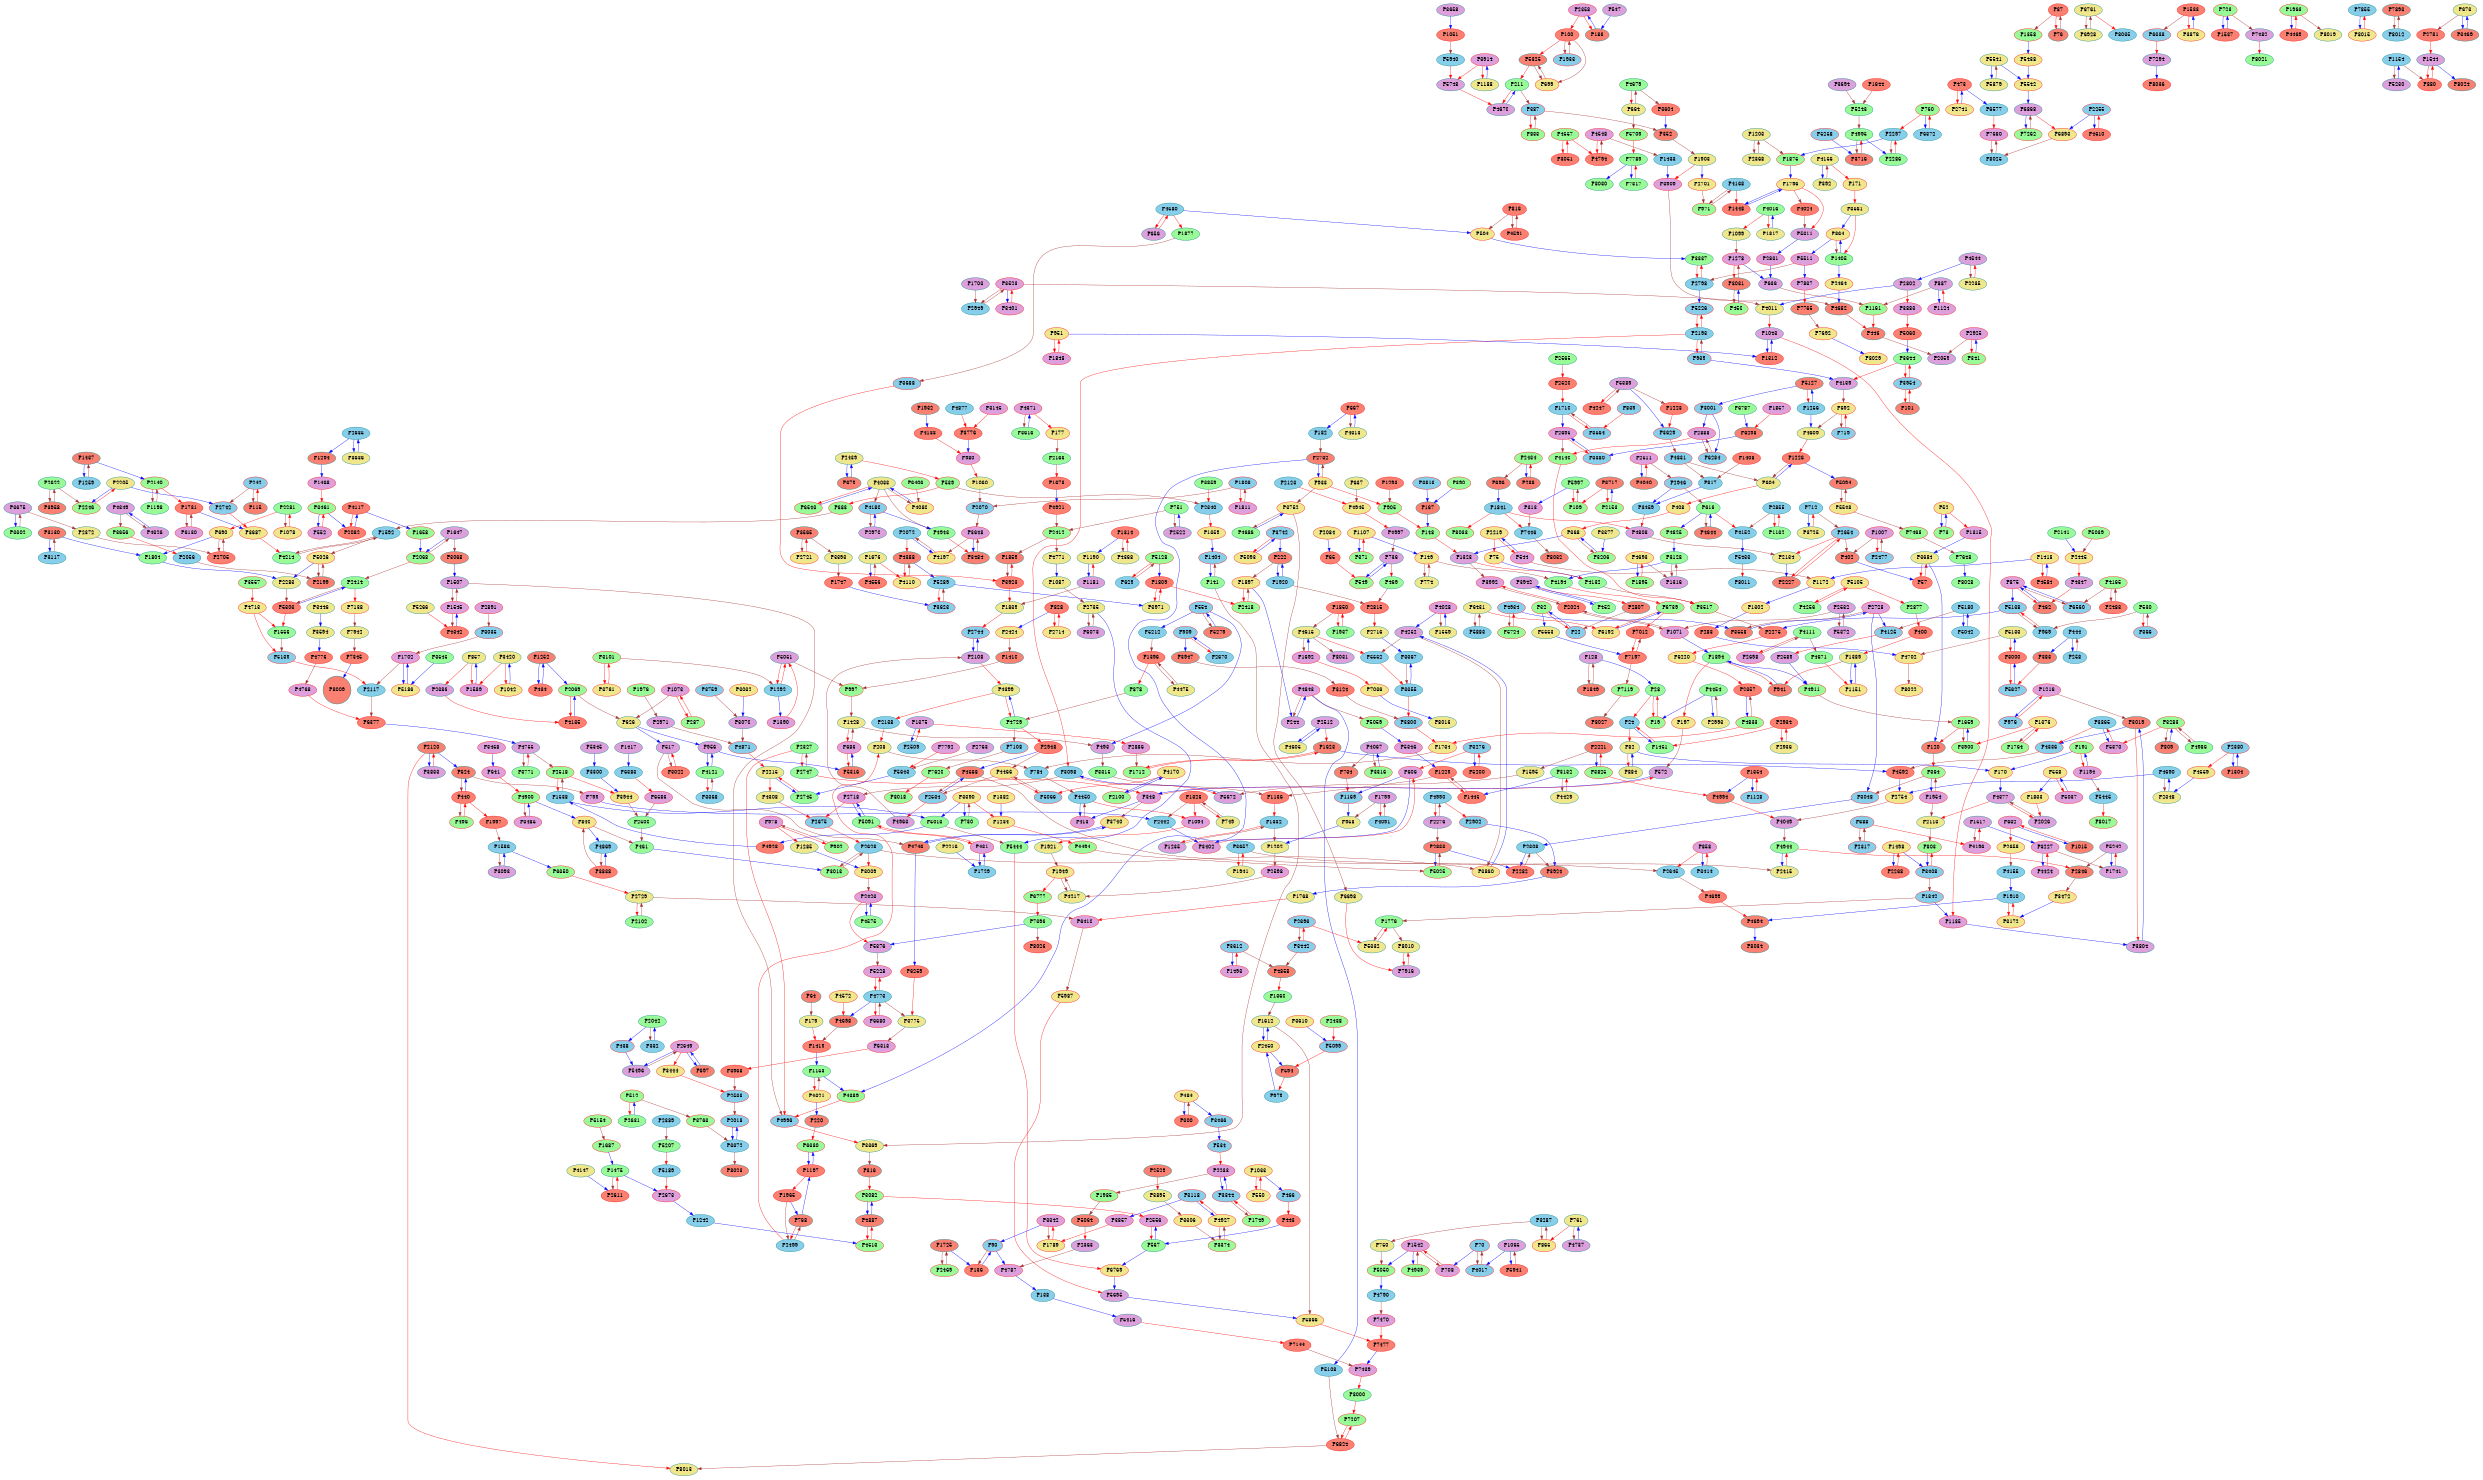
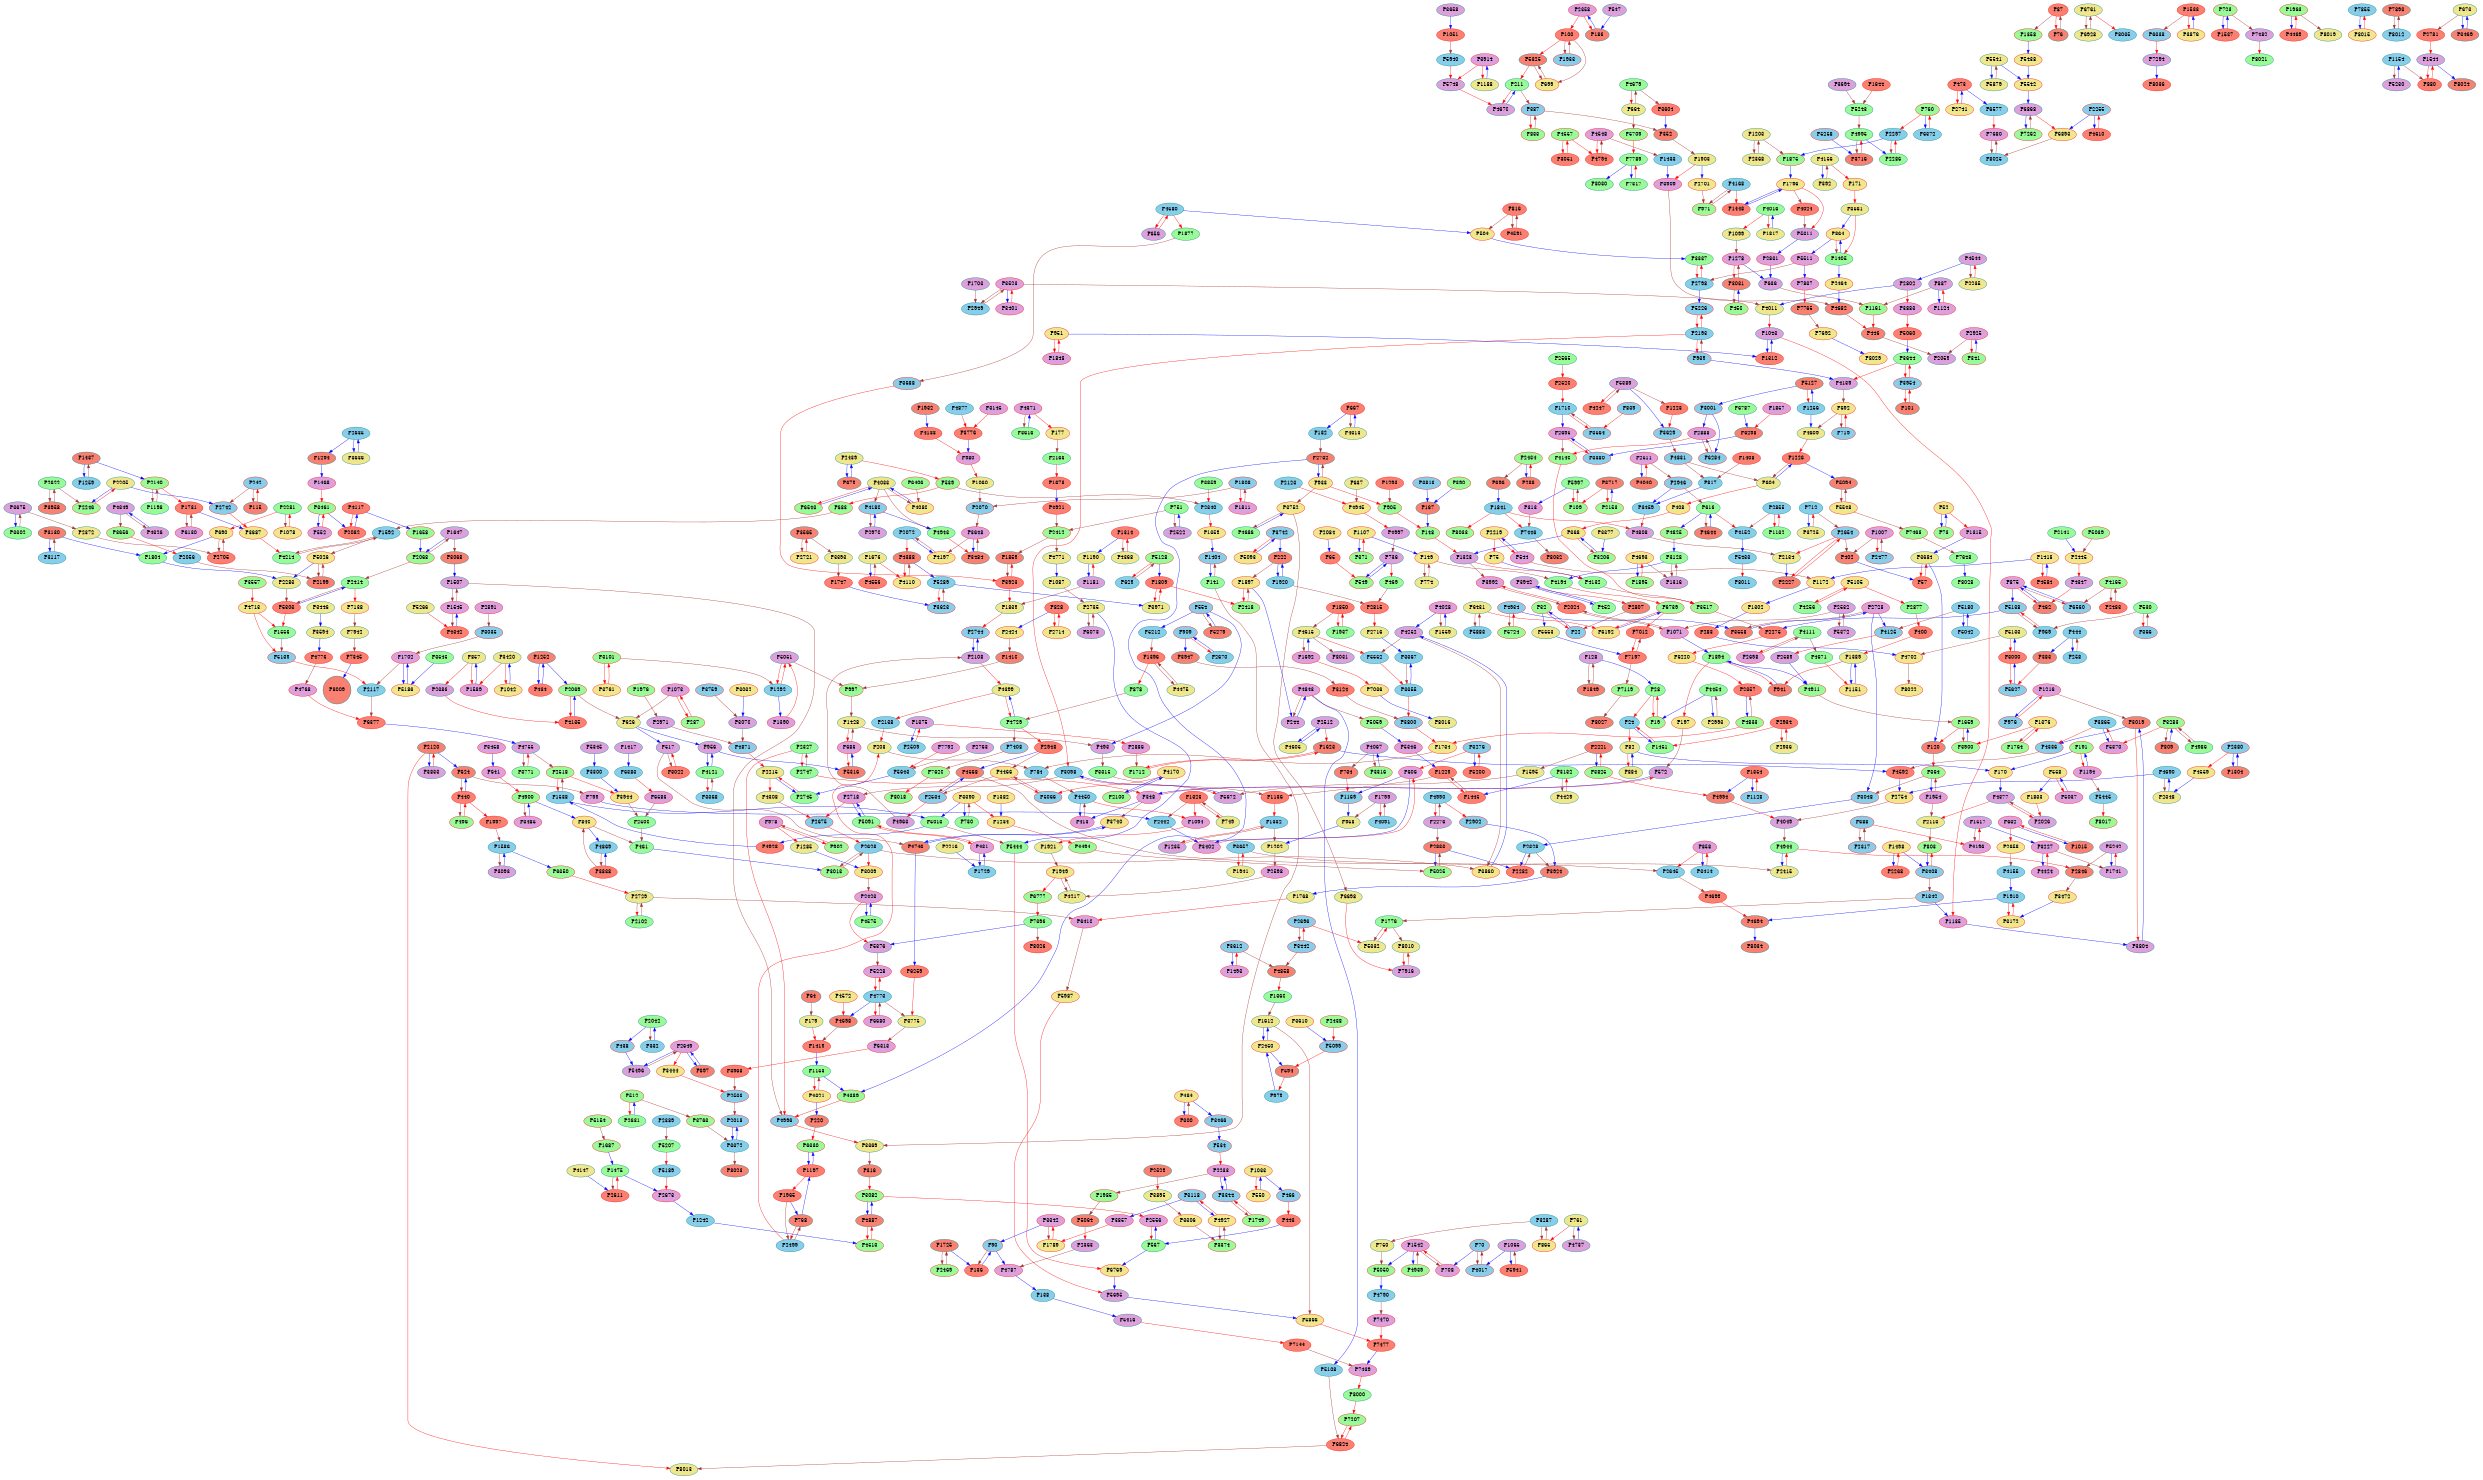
node "P7108": label "P7108" -> "P7408"
node "P2308": label "P2308" -> "P2328"
edge "P550" -> "P1033": color red -> blue
